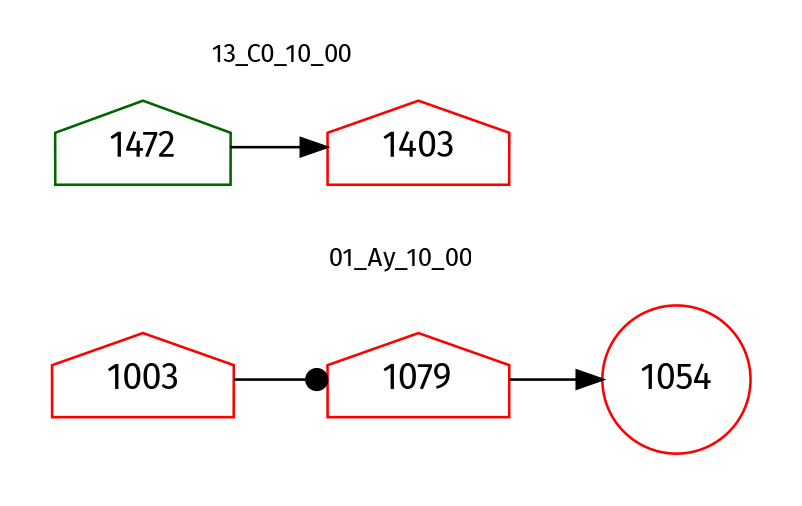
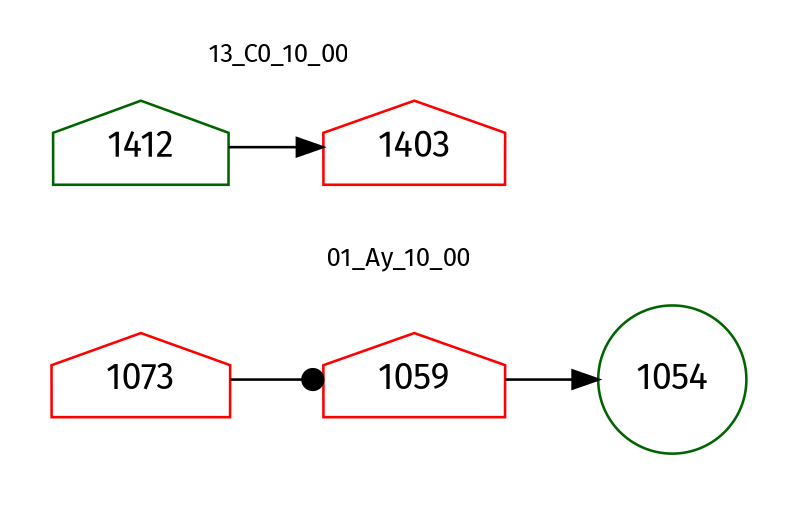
node "1472": label "1472" -> "1412"
node "1003": label "1003" -> "1073"
node "1079": label "1079" -> "1059"
node "1054": color red -> darkgreen
